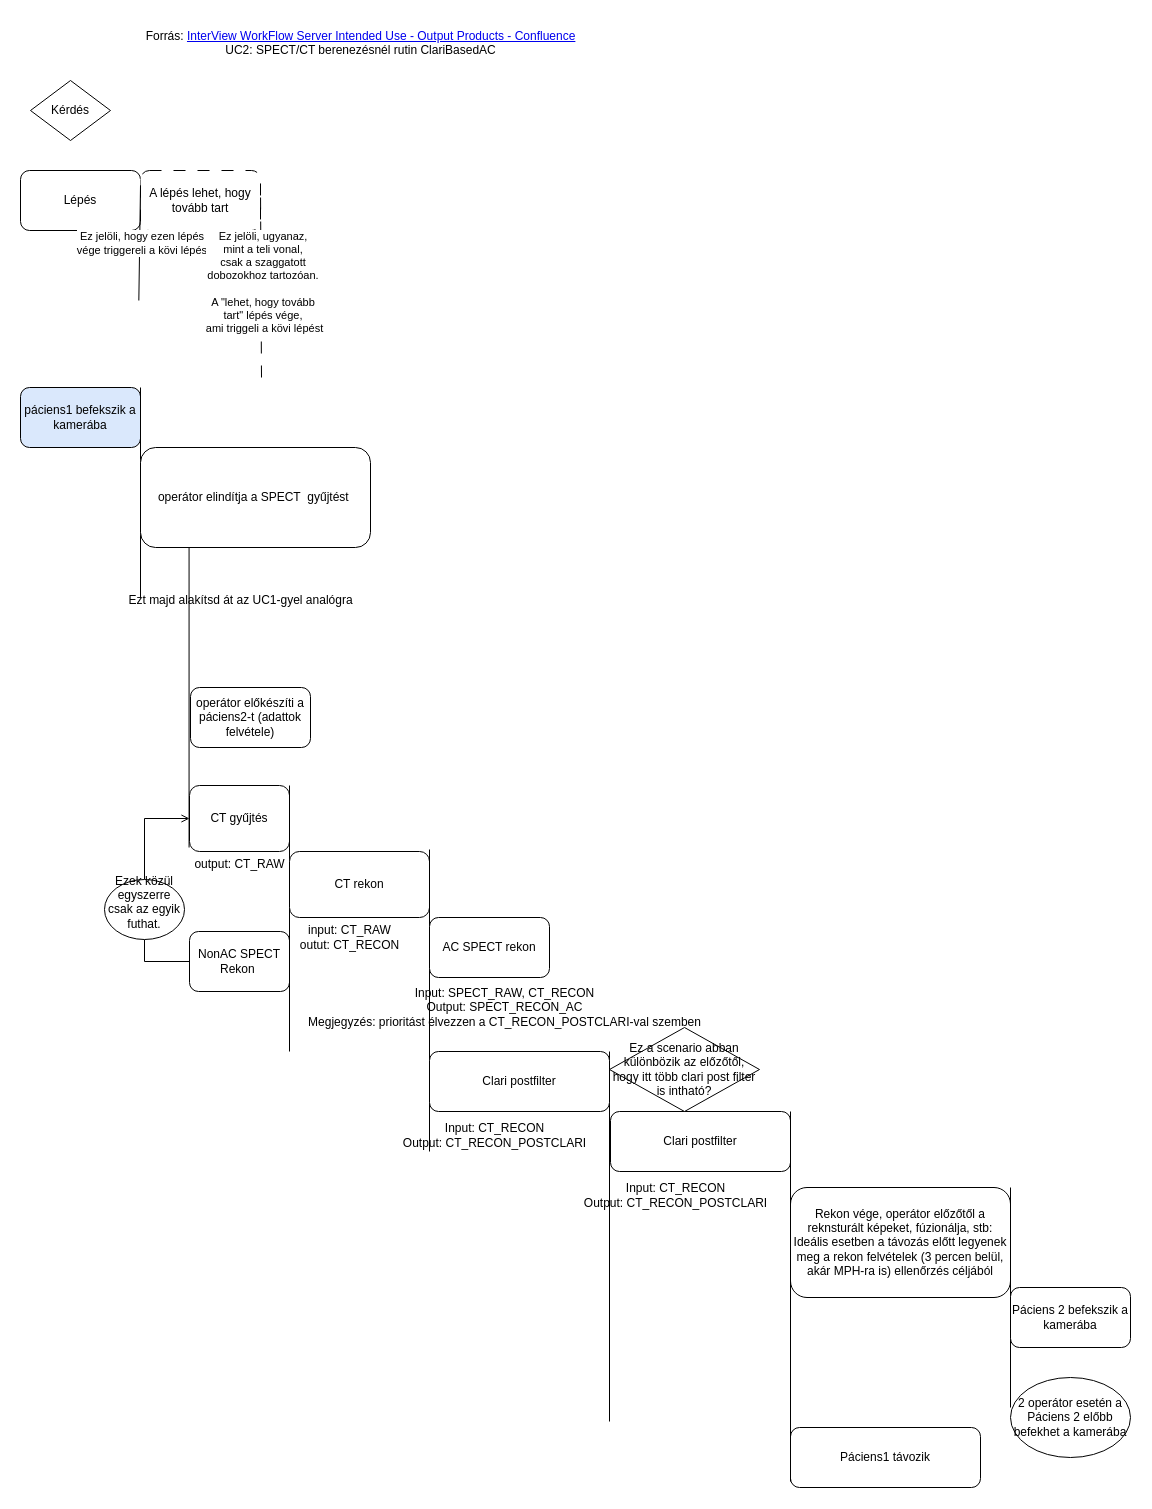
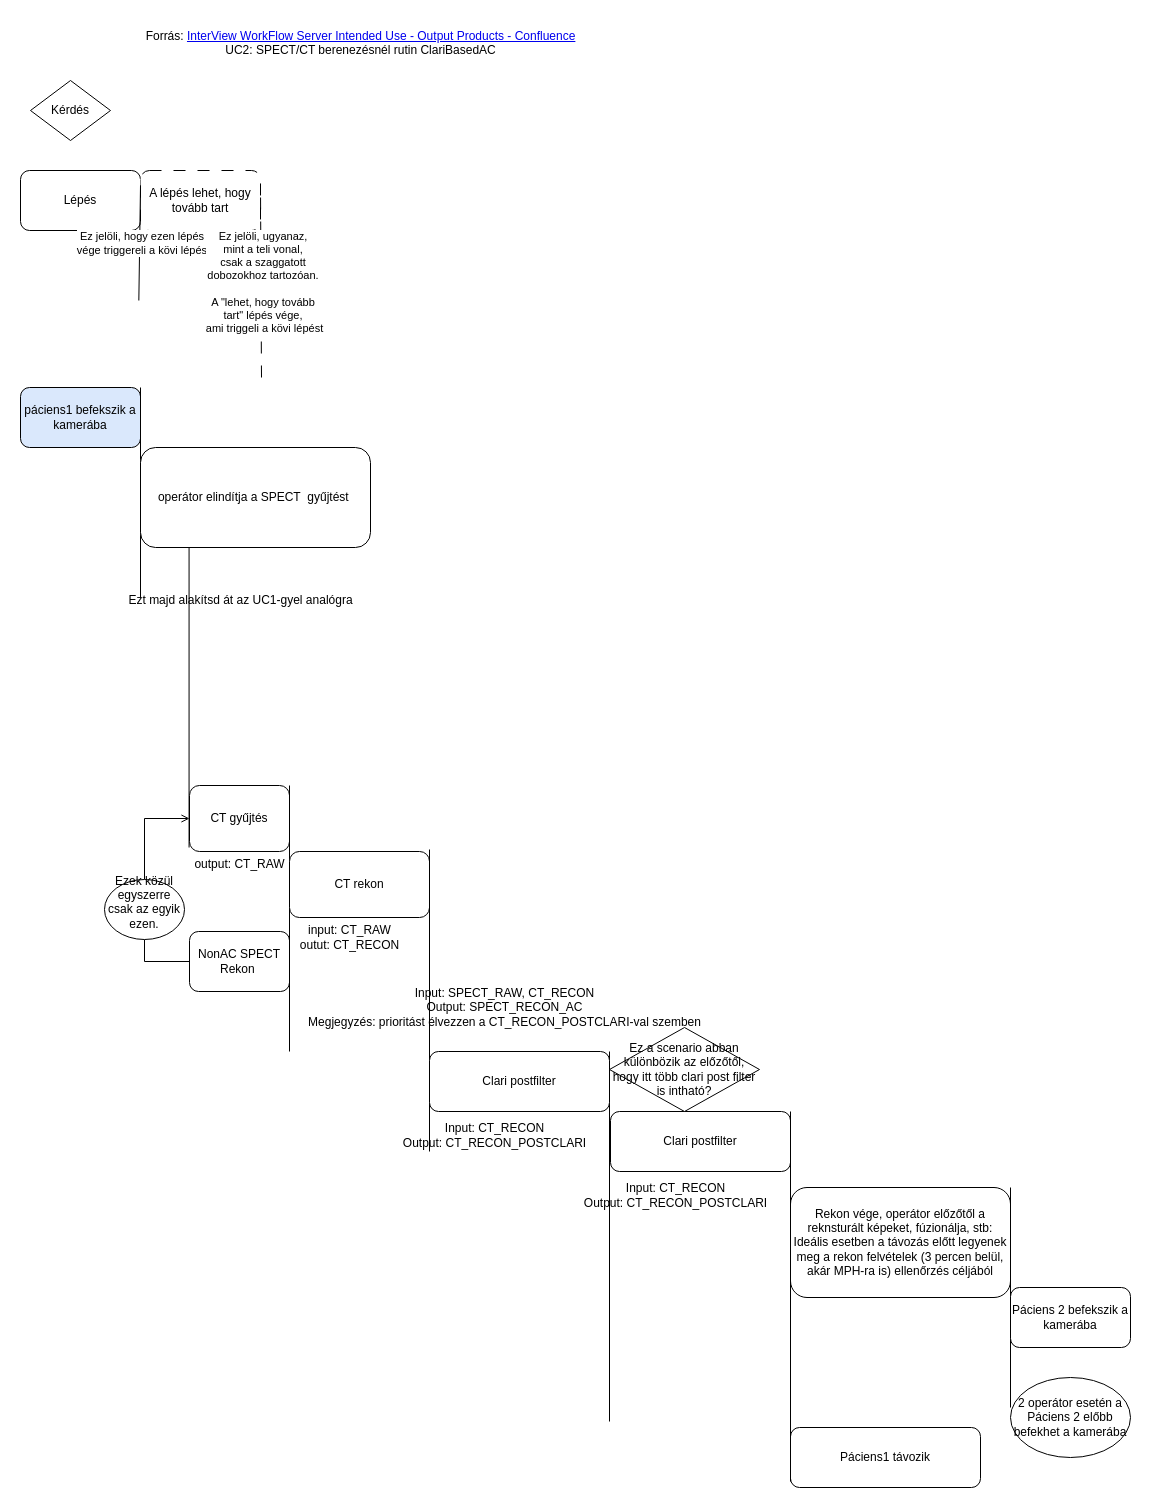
node "operátor előkészíti a páciens2-t (adattok felvétele)": removed
node "Ezek közül egyszerre csak az egyik futhat.": label "Ezek közül egyszerre csak az egyik futhat." -> "Ezek közül egyszerre csak az egyik ezen."
node "AC SPECT rekon": removed
